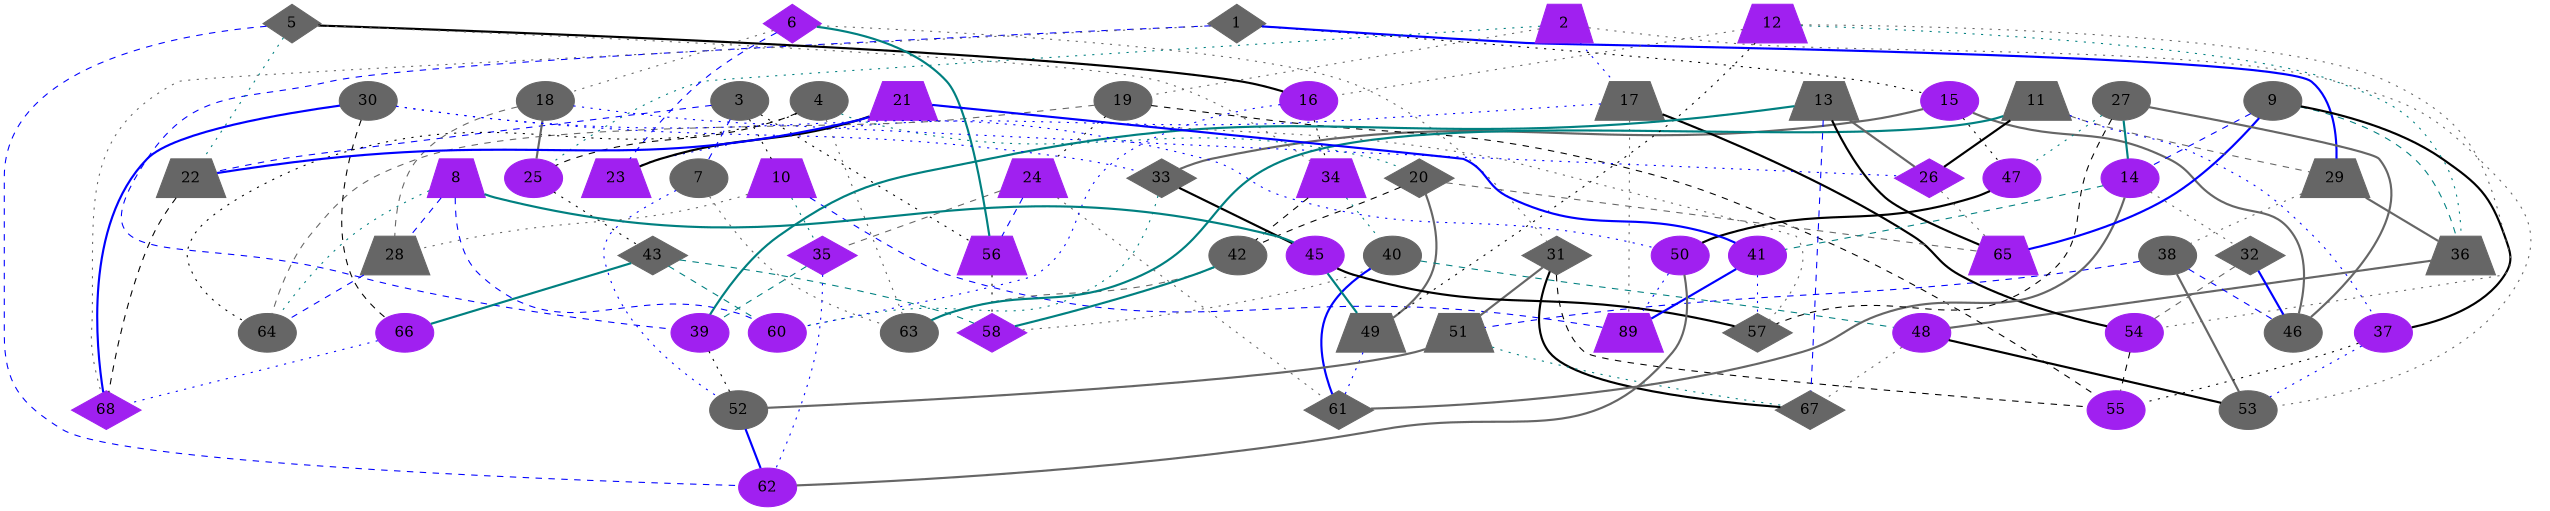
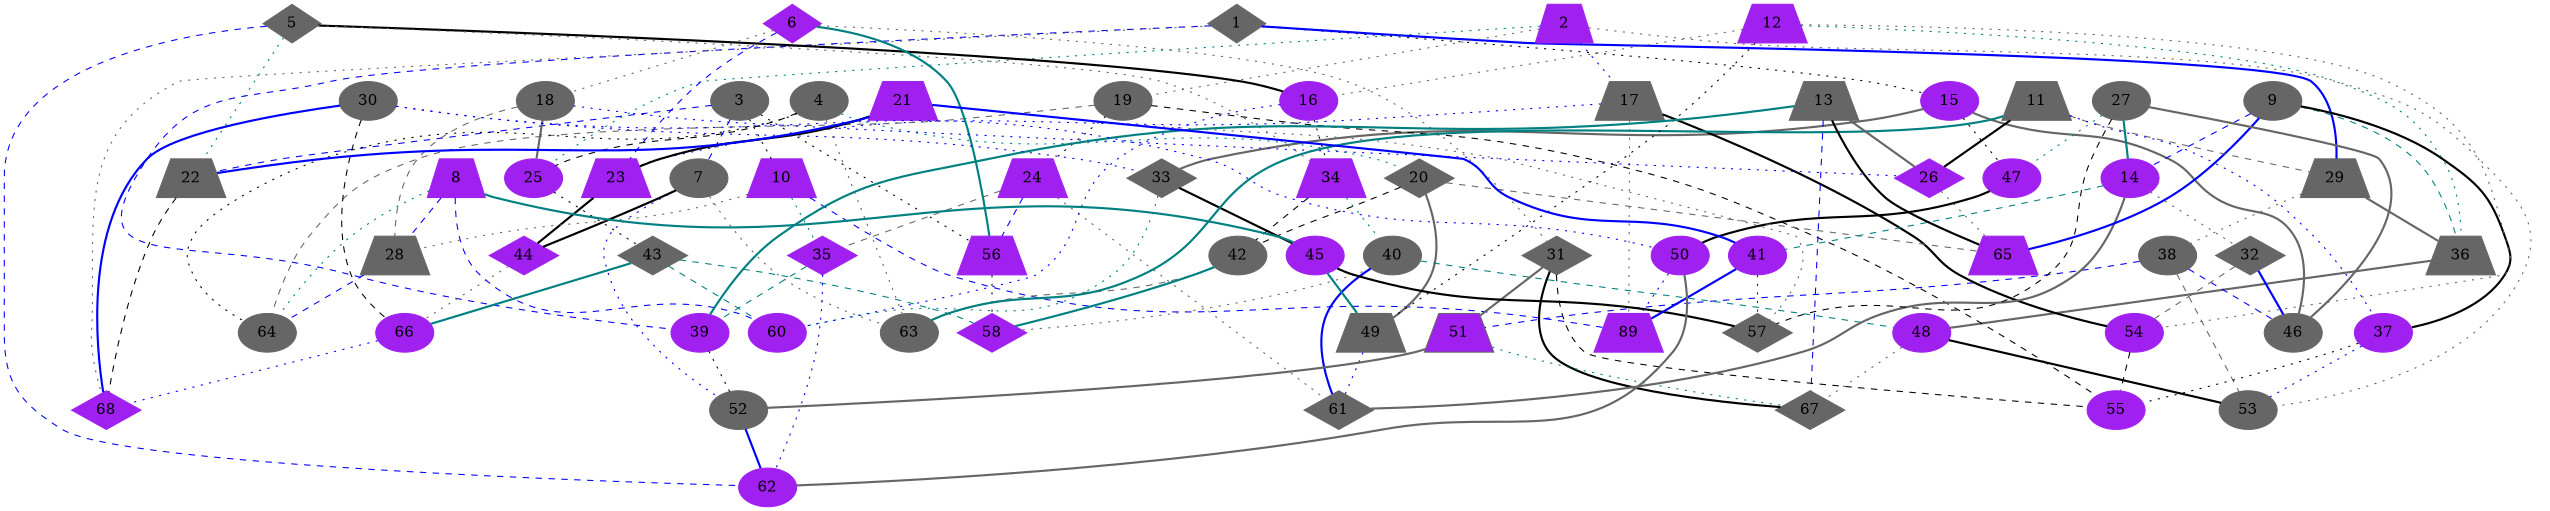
node "44": added
node "51": fillcolor gray40 -> purple
edge "38" -- "53": style bold -> dashed
